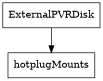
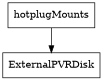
edge "ExternalPVRDisk" -> "hotplugMounts": reversed
